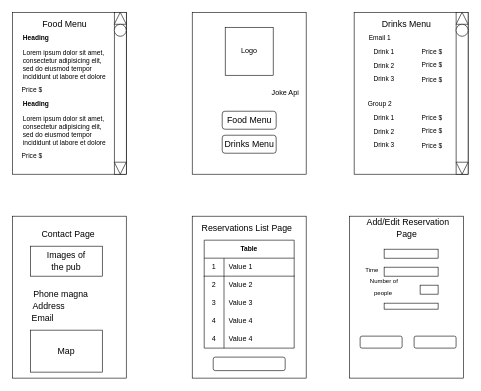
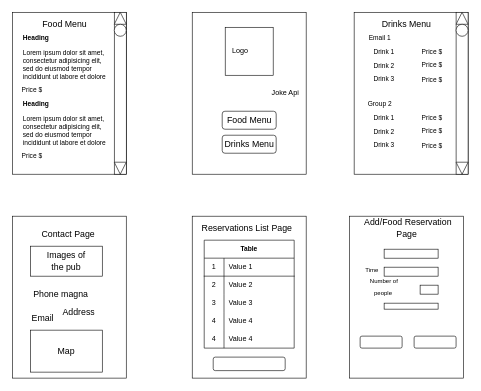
node "Logo": moved (249, 51) -> (240, 51)
node "Add/Edit Reservation Page": label "Add/Edit Reservation Page" -> "Add/Food Reservation Page"
node "Address": moved (50, 306) -> (80, 312)
